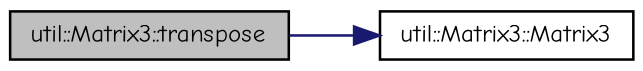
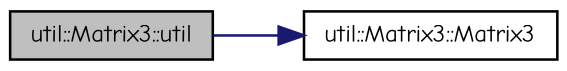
node "util::Matrix3::transpose": label "util::Matrix3::transpose" -> "util::Matrix3::util"
